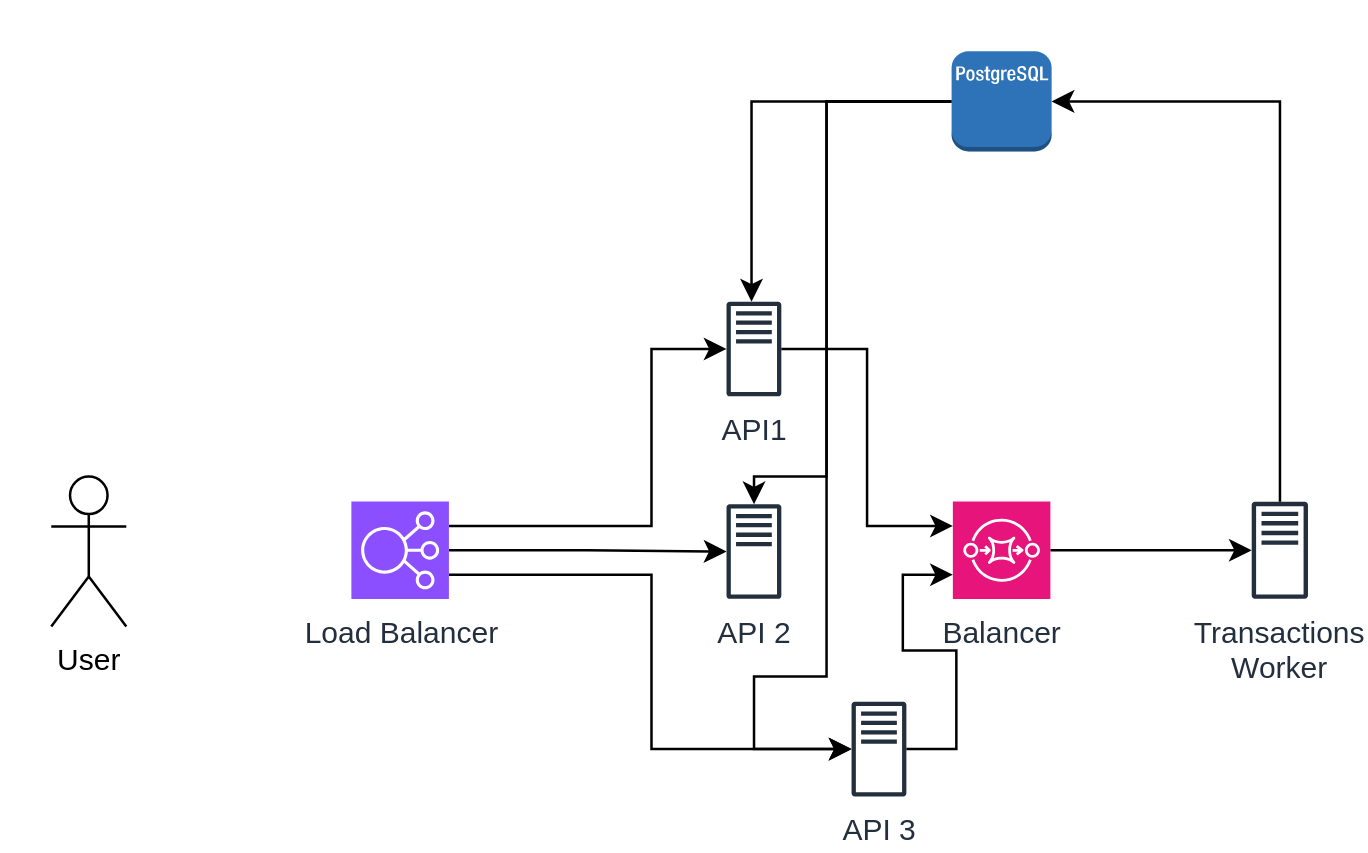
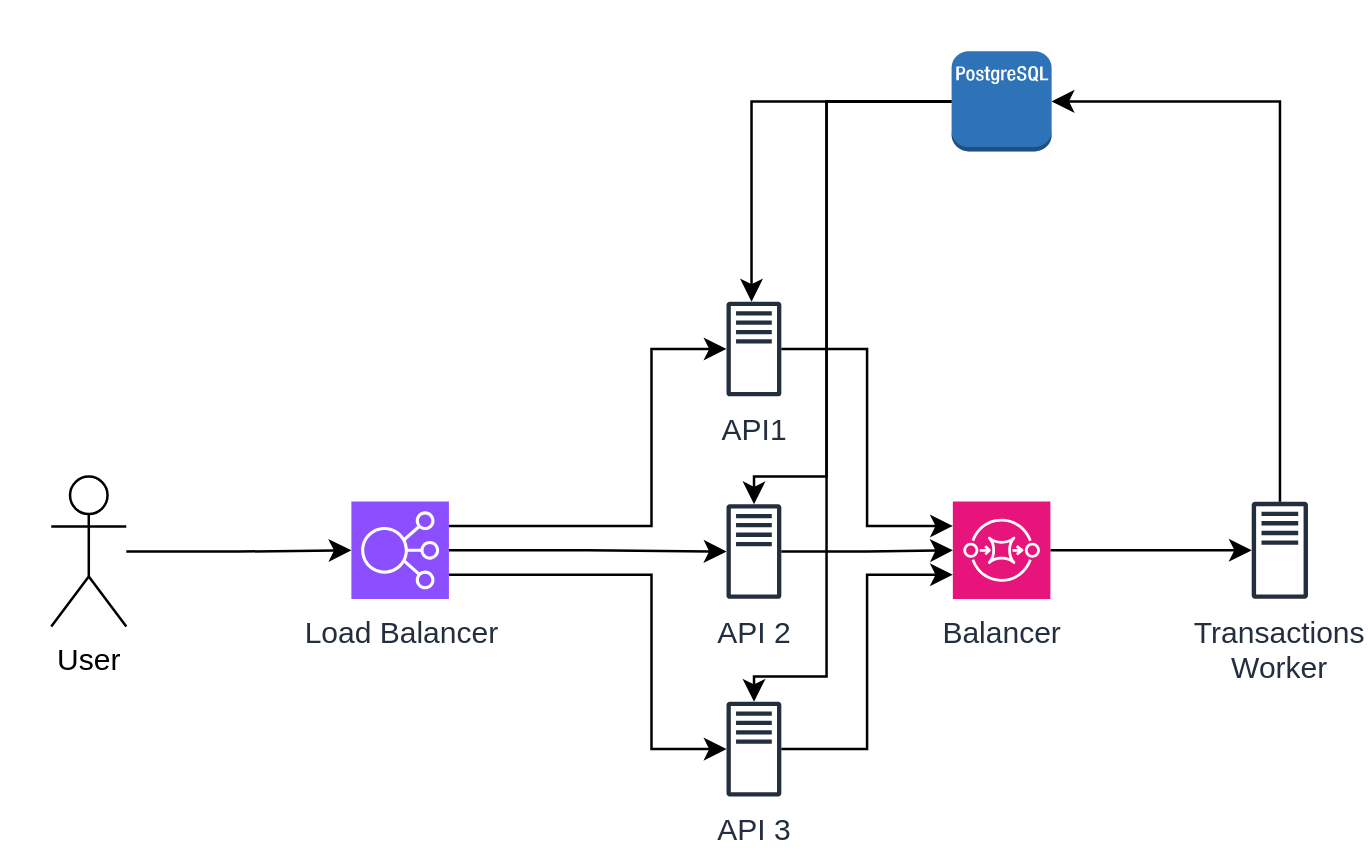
edge "User" -> "Load Balancer": added
edge "API 2" -> "Balancer": added
node "API 3": moved (879, 749) -> (754, 749)
